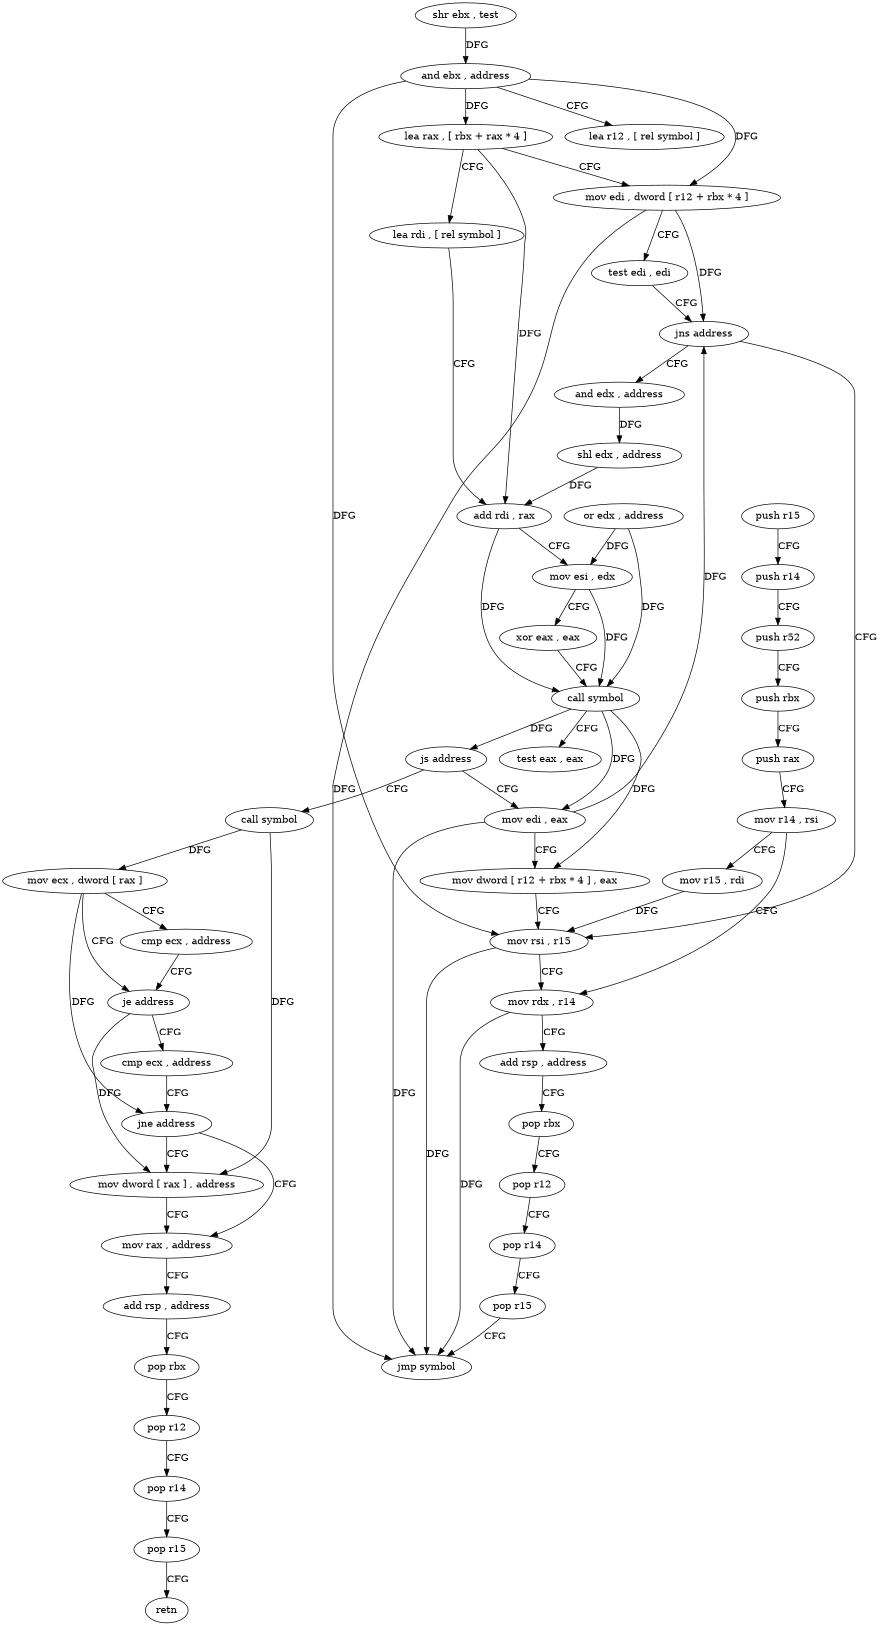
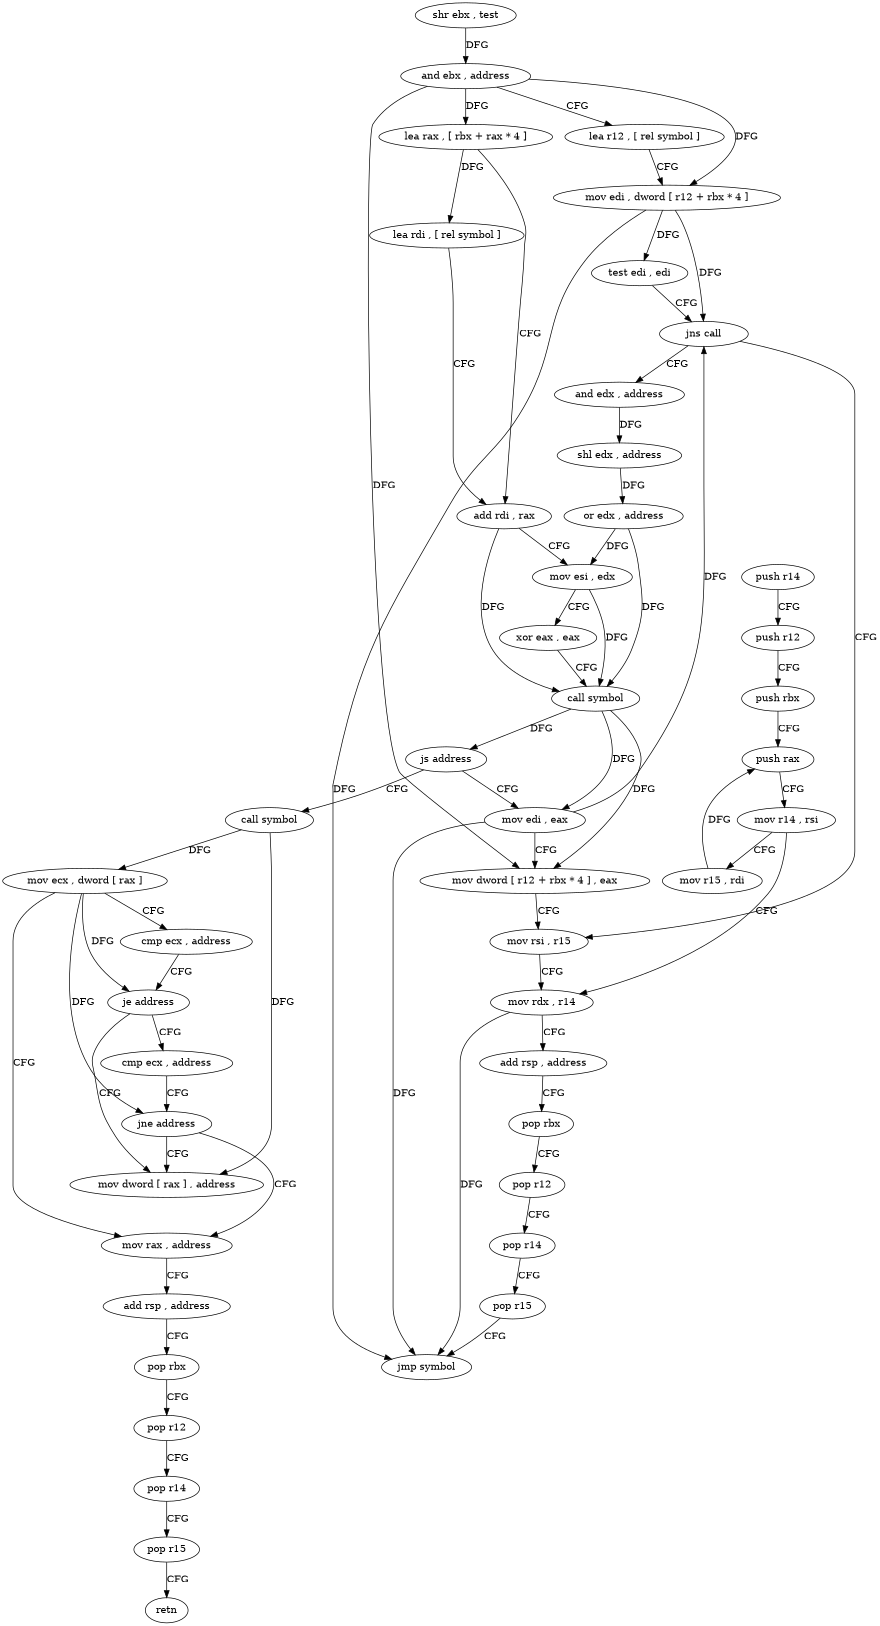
edge "lea rax , [ rbx + rax * 4 ]" -> "mov edi , dword [ r12 + rbx * 4 ]": now "lea r12 , [ rel symbol ]" -> "mov edi , dword [ r12 + rbx * 4 ]"
edge "lea rax , [ rbx + rax * 4 ]" -> "lea rdi , [ rel symbol ]": label "CFG" -> "DFG"
edge "mov edi , dword [ r12 + rbx * 4 ]" -> "test edi , edi": label "CFG" -> "DFG"
edge "lea rax , [ rbx + rax * 4 ]" -> "add rdi , rax": label "DFG" -> "CFG"
node "jns address": label "jns address" -> "jns call"
edge "shl edx , address" -> "add rdi , rax": now "shl edx , address" -> "or edx , address"
node "push r15": removed
edge "and ebx , address" -> "mov rsi , r15": now "and ebx , address" -> "mov dword [ r12 + rbx * 4 ] , eax"
node "push r52": label "push r52" -> "push r12"
node "test eax , eax": removed
edge "mov r15 , rdi" -> "mov rsi , r15": now "mov r15 , rdi" -> "push rax"
edge "mov ecx , dword [ rax ]" -> "je address": label "CFG" -> "DFG"
edge "je address" -> "mov dword [ rax ] , address": label "DFG" -> "CFG"
edge "mov rsi , r15" -> "jmp symbol": removed, label "DFG"
edge "mov dword [ rax ] , address" -> "mov rax , address": now "mov ecx , dword [ rax ]" -> "mov rax , address"
